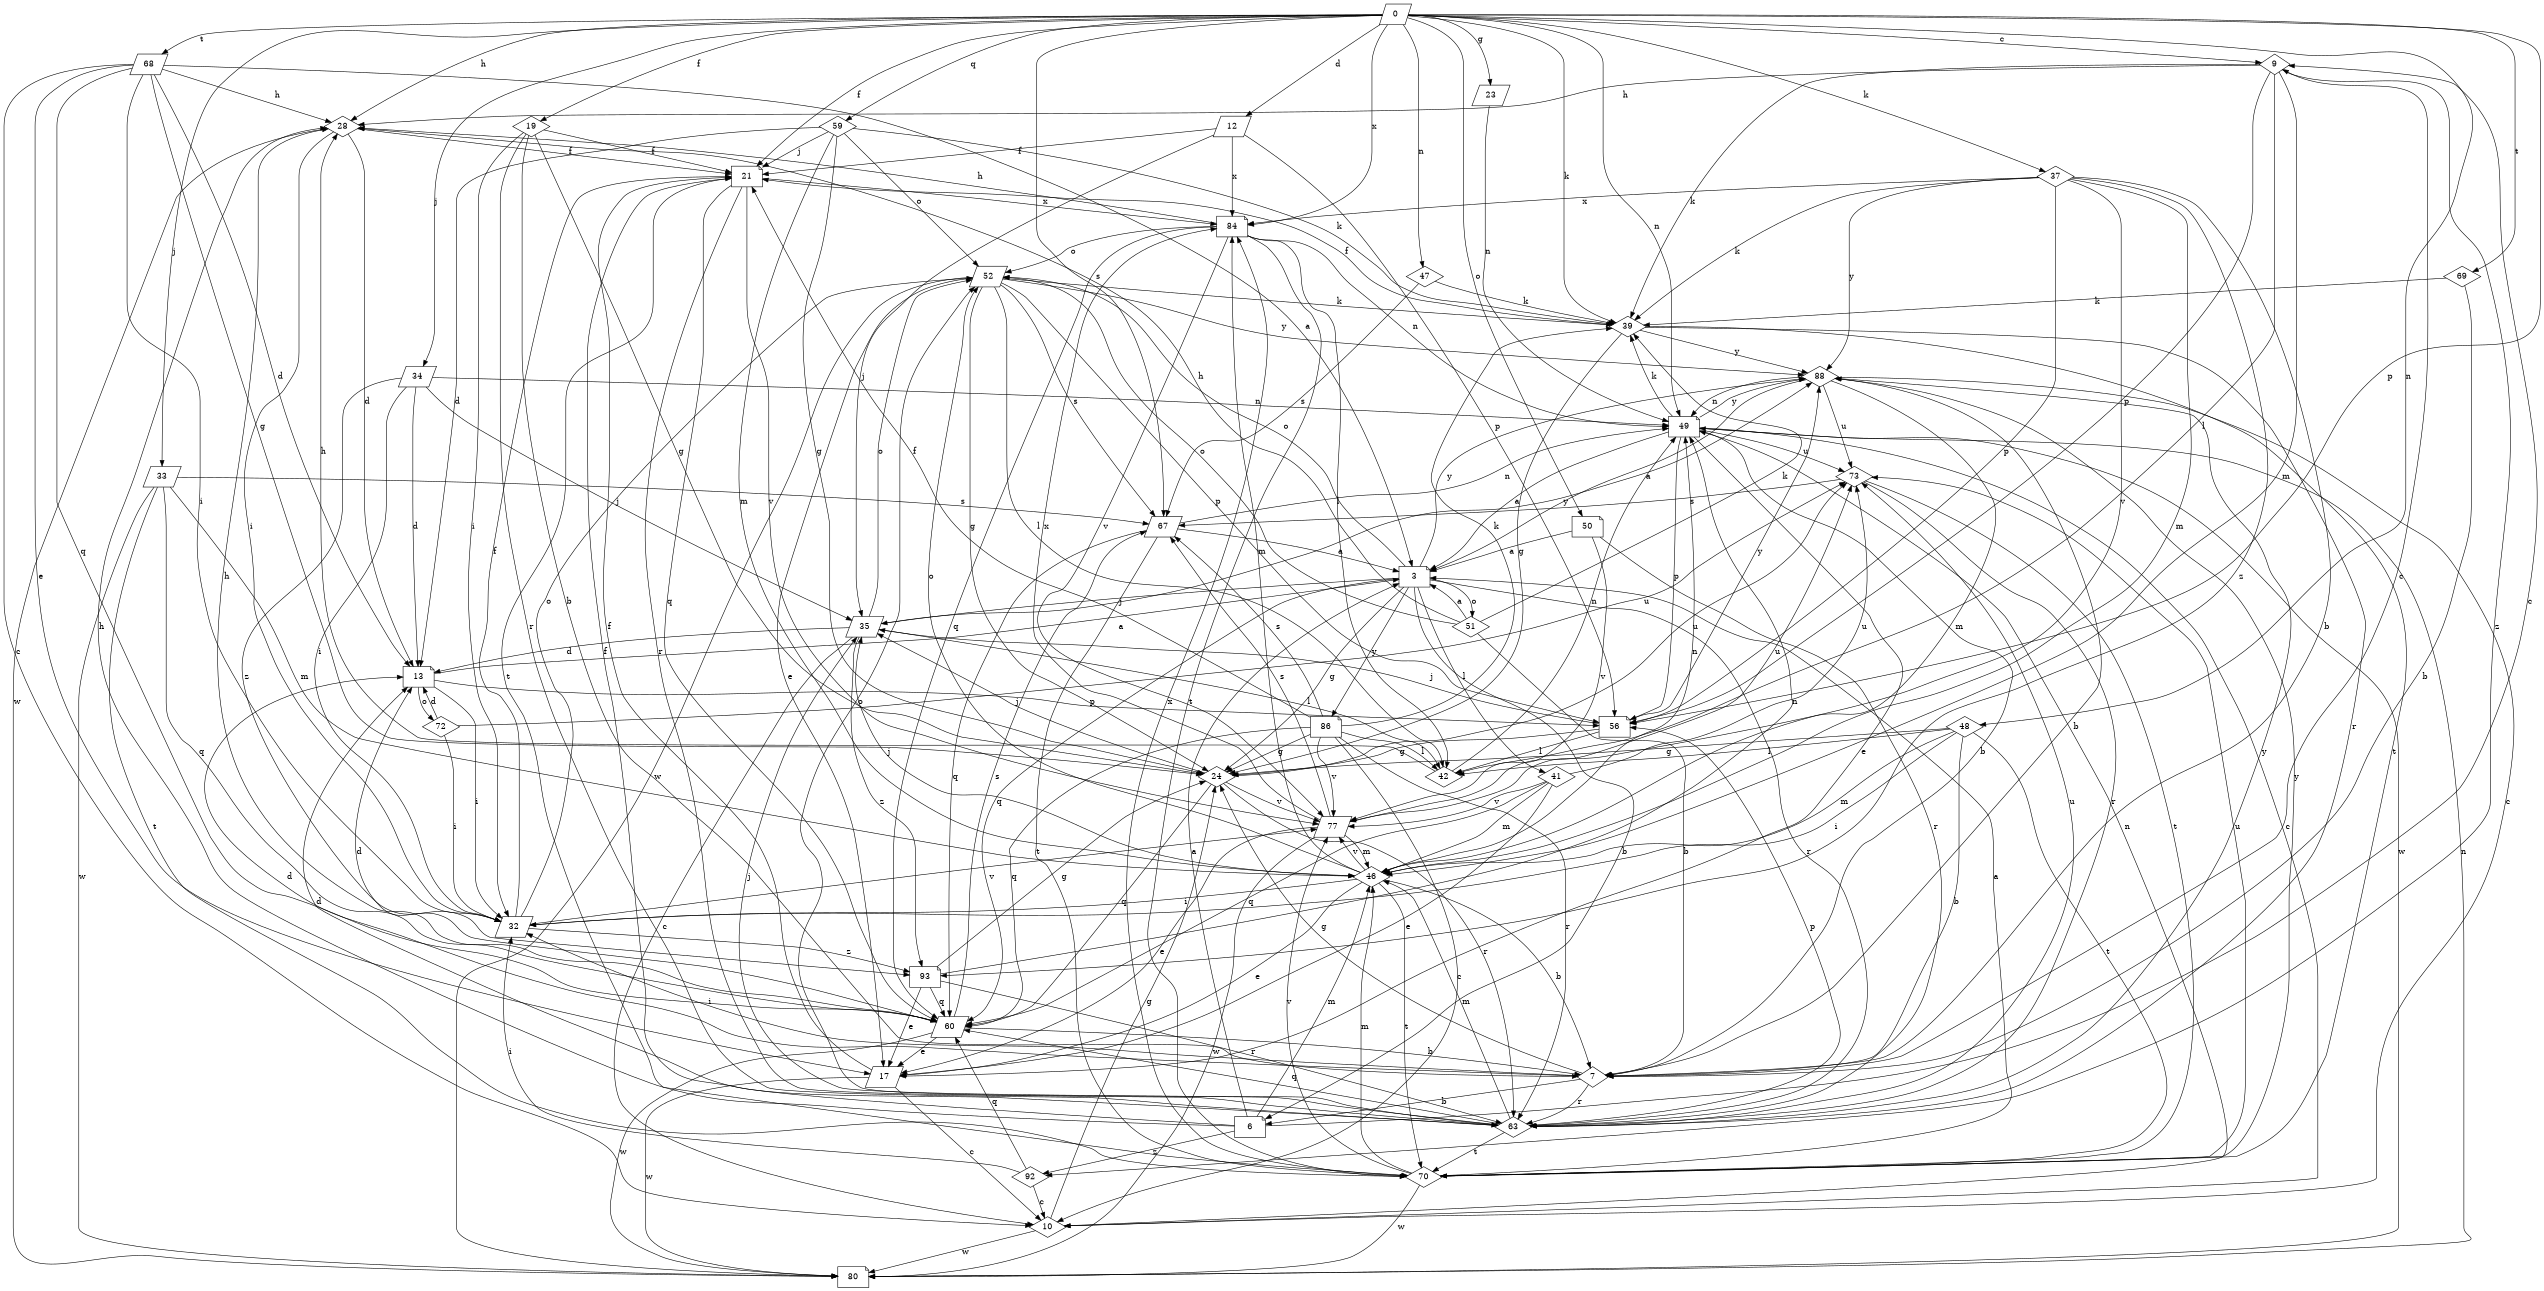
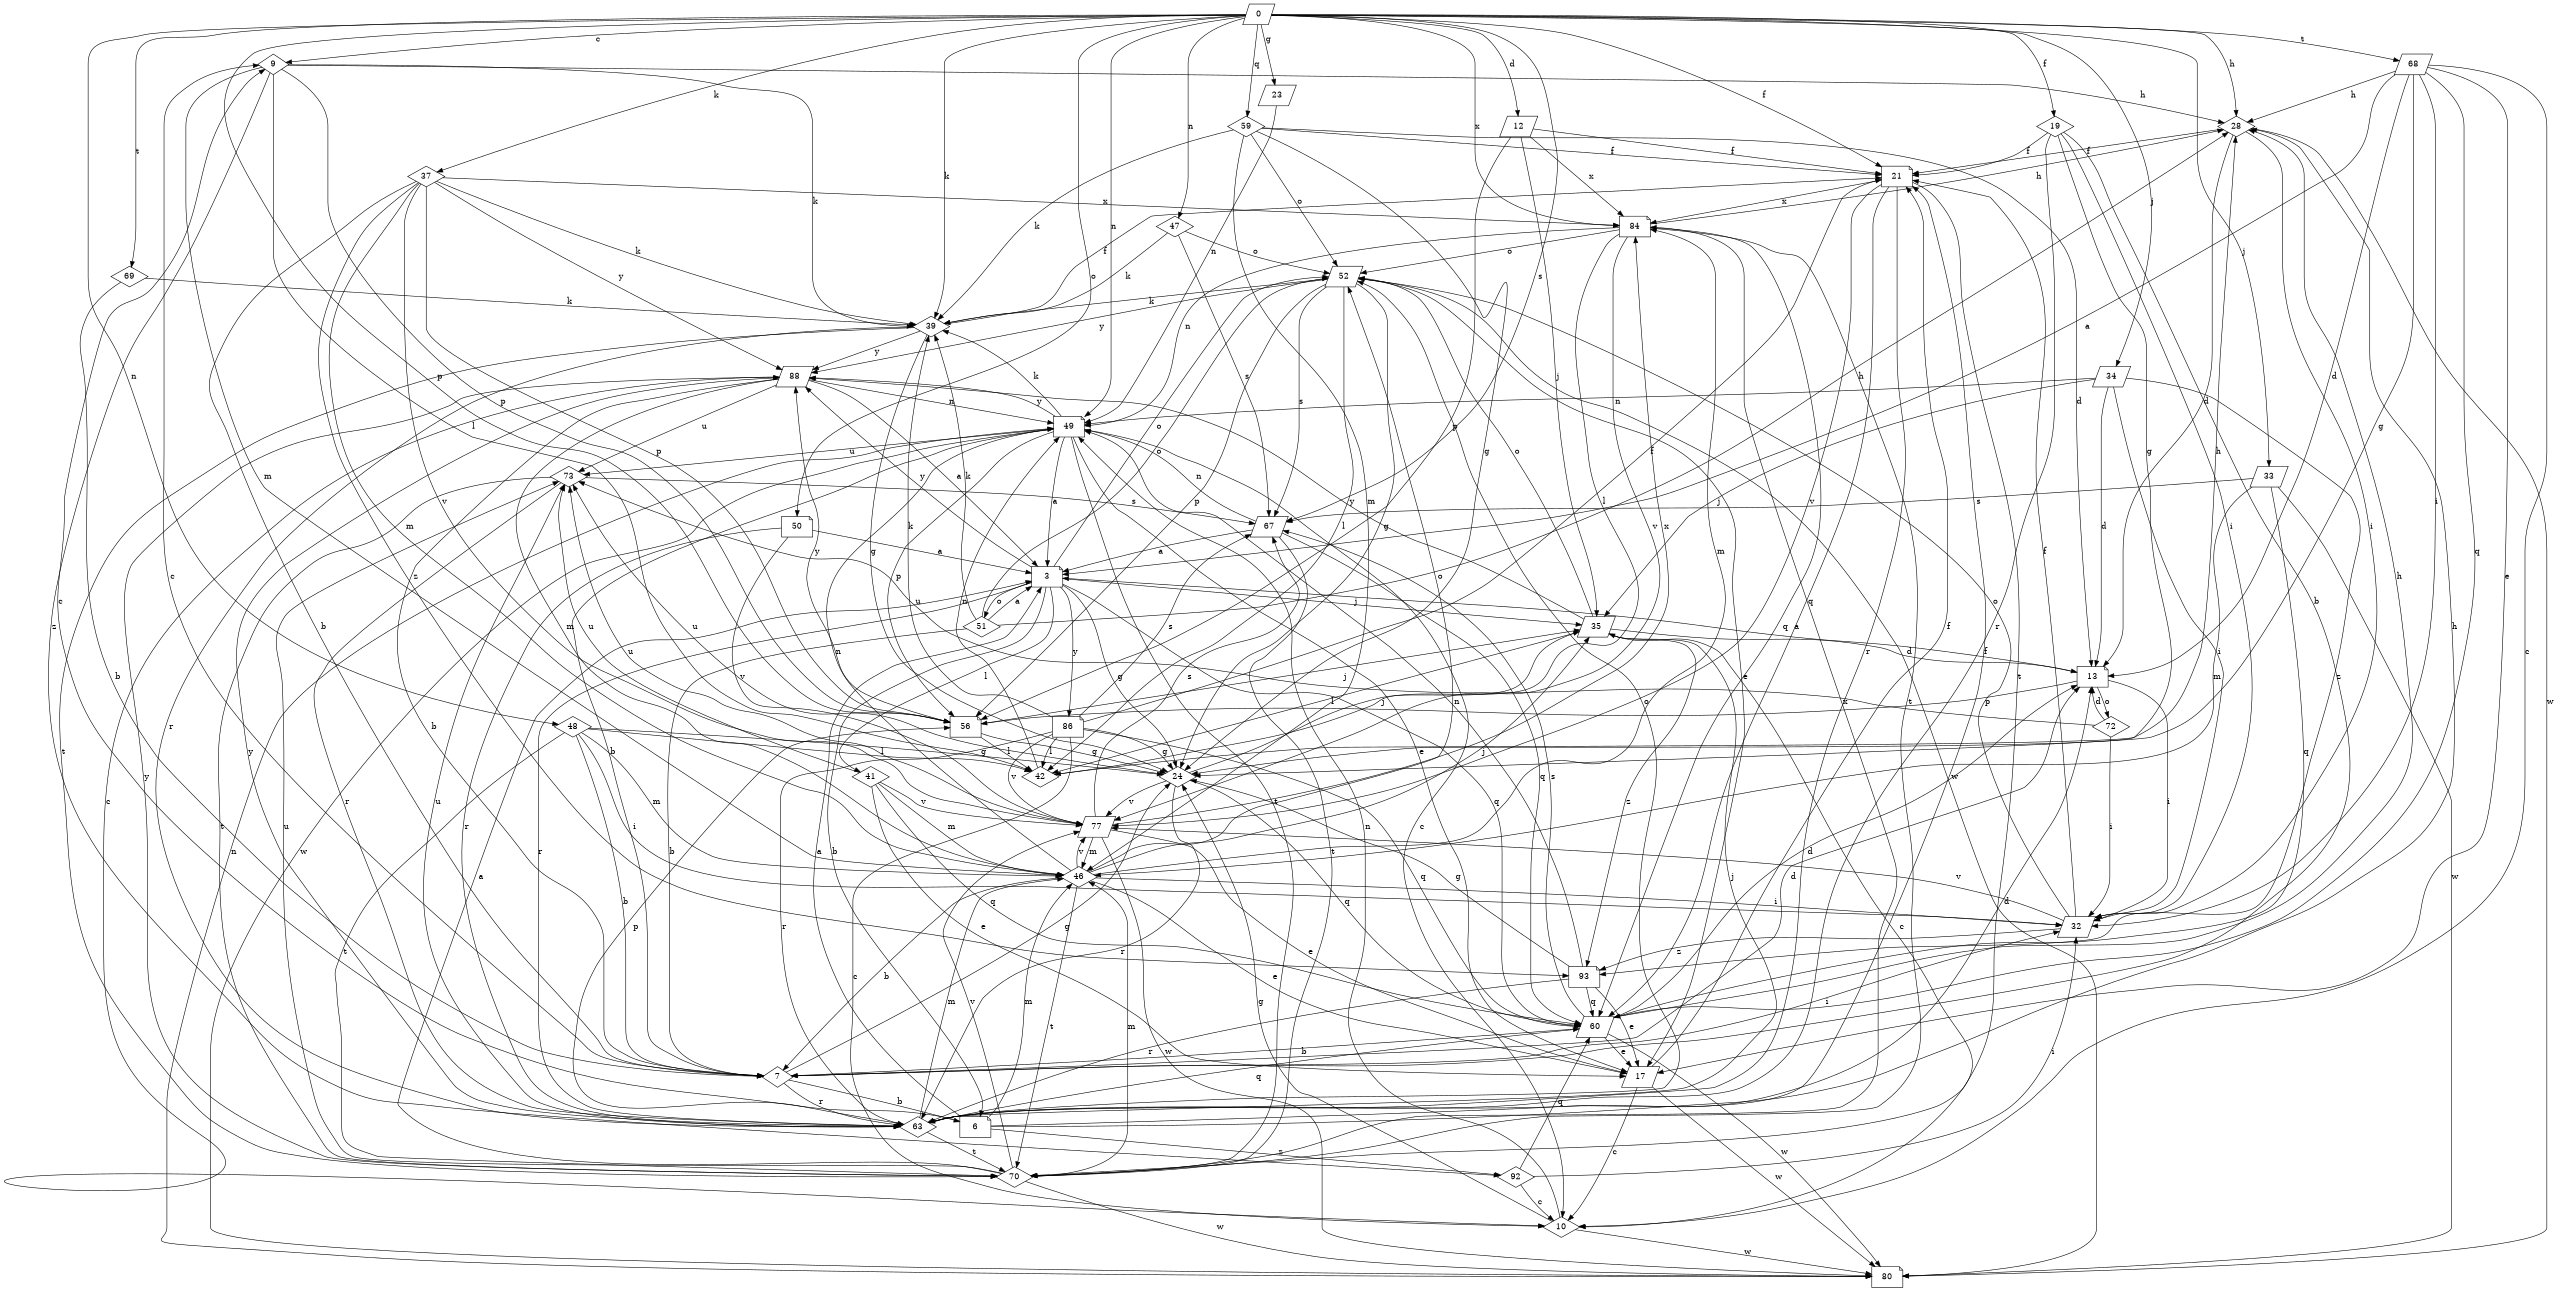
edge "59" -> "21": label "j" -> "f"
edge "47" -> "52": added, label "o"
node "88": shape diamond -> parallelogram
edge "33" -> "70": now "49" -> "70"
